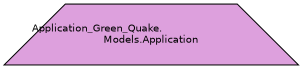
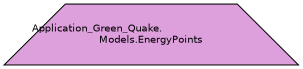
node "Application_Green_Quake. Models.Application": label "Application_Green_Quake. Models.Application" -> "Application_Green_Quake. Models.EnergyPoints"
